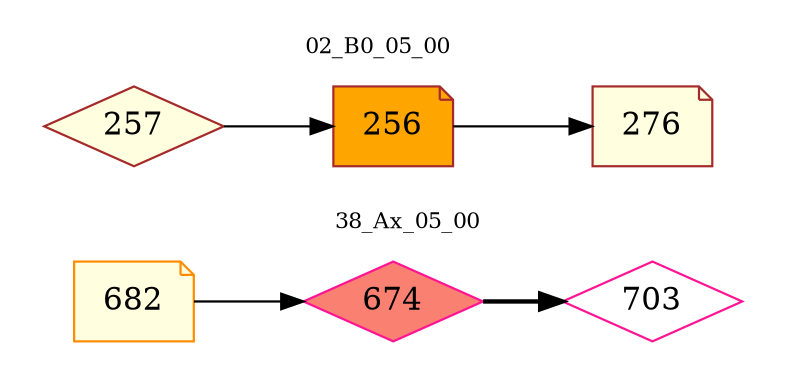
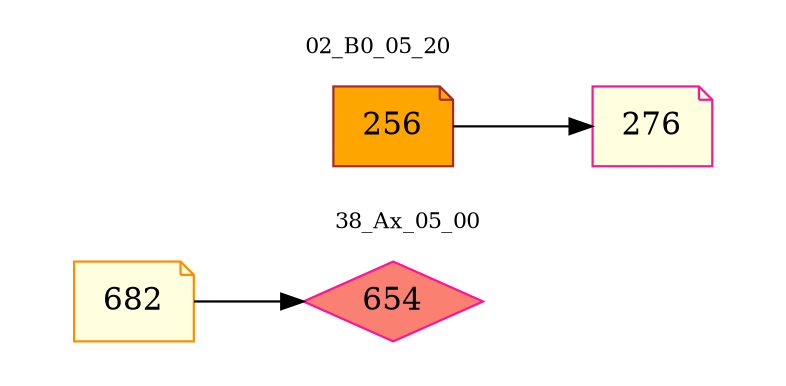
cluster "02_B0_05_00": label "02_B0_05_00" -> "02_B0_05_20"
node "257": removed
node "276": color brown -> deeppink
node "674": label "674" -> "654"
node "703": removed
